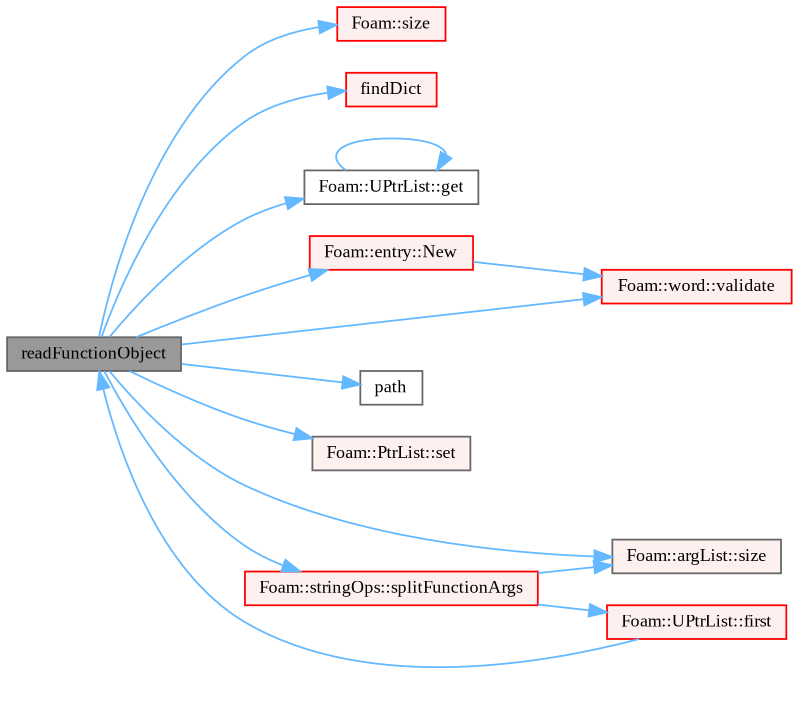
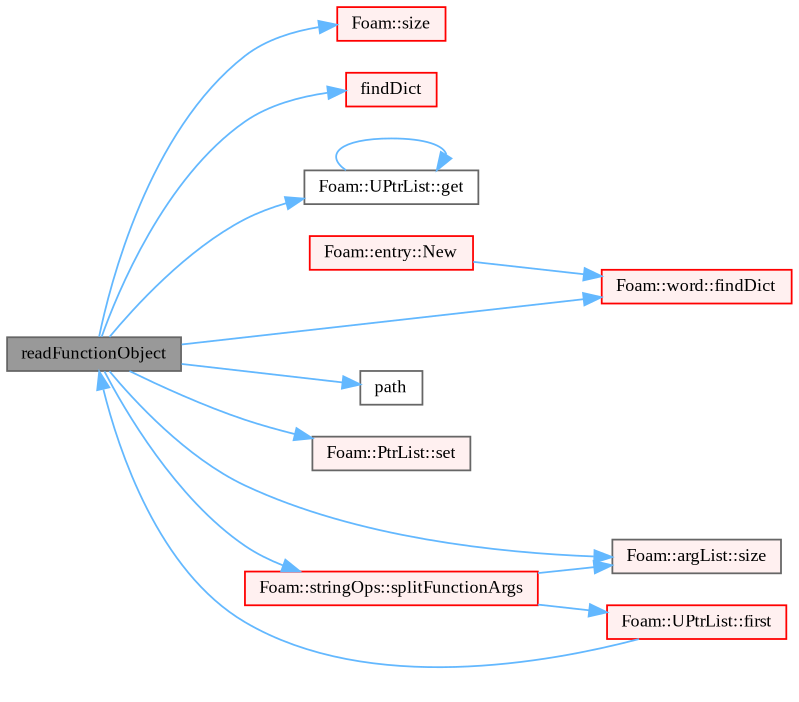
node "Foam::word::validate": label "Foam::word::validate" -> "Foam::word::findDict"
edge "readFunctionObject" -> "Foam::entry::New": removed
